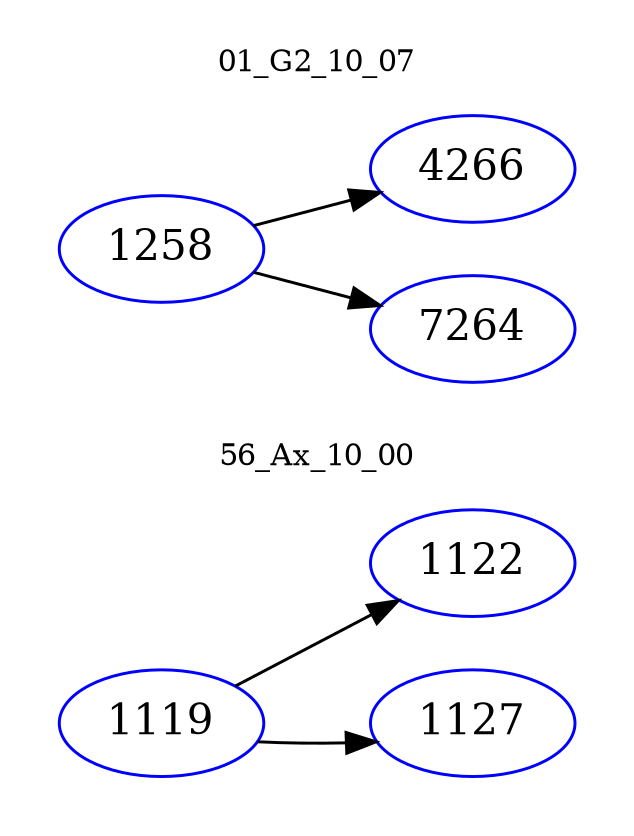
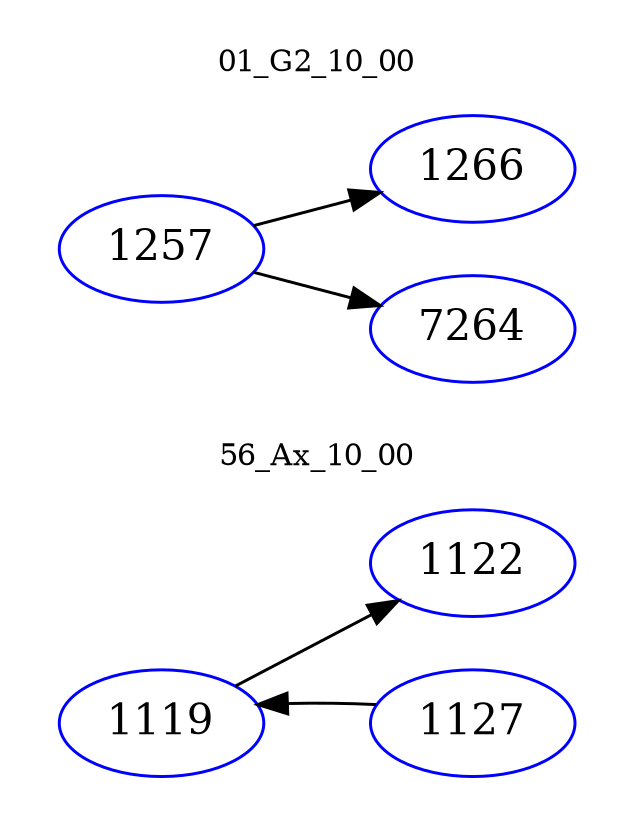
cluster "01_G2_10_07": label "01_G2_10_07" -> "01_G2_10_00"
node "4266": label "4266" -> "1266"
node "1258": label "1258" -> "1257"
edge "1119" -> "1127": reversed
